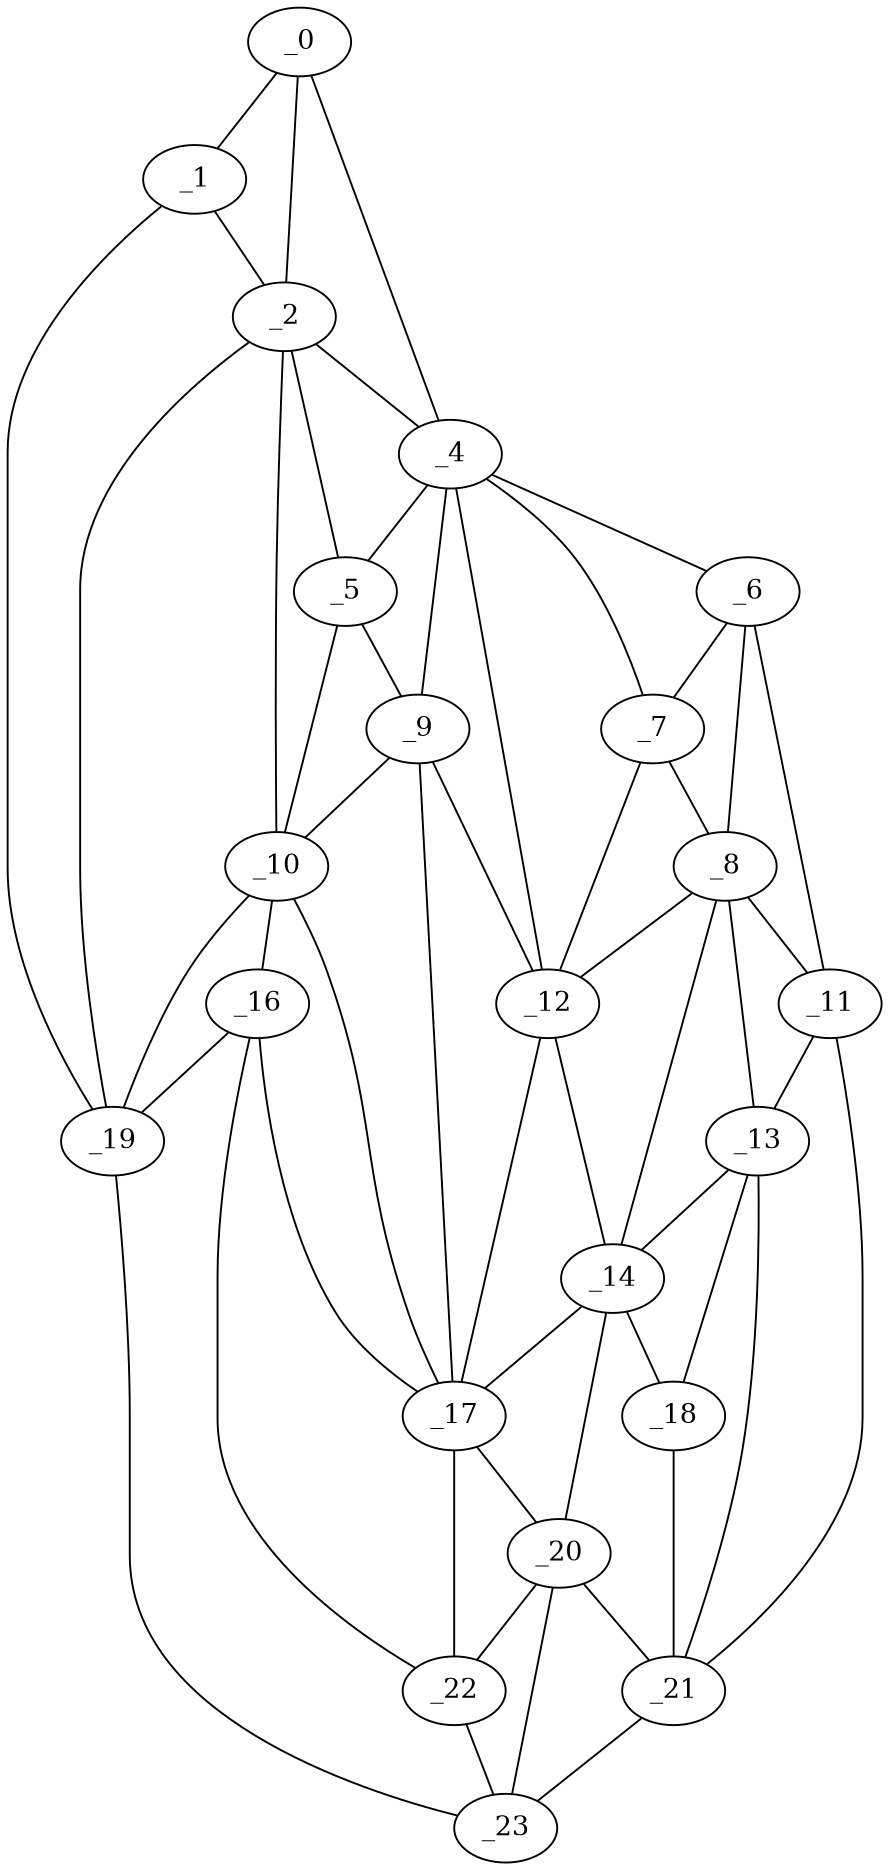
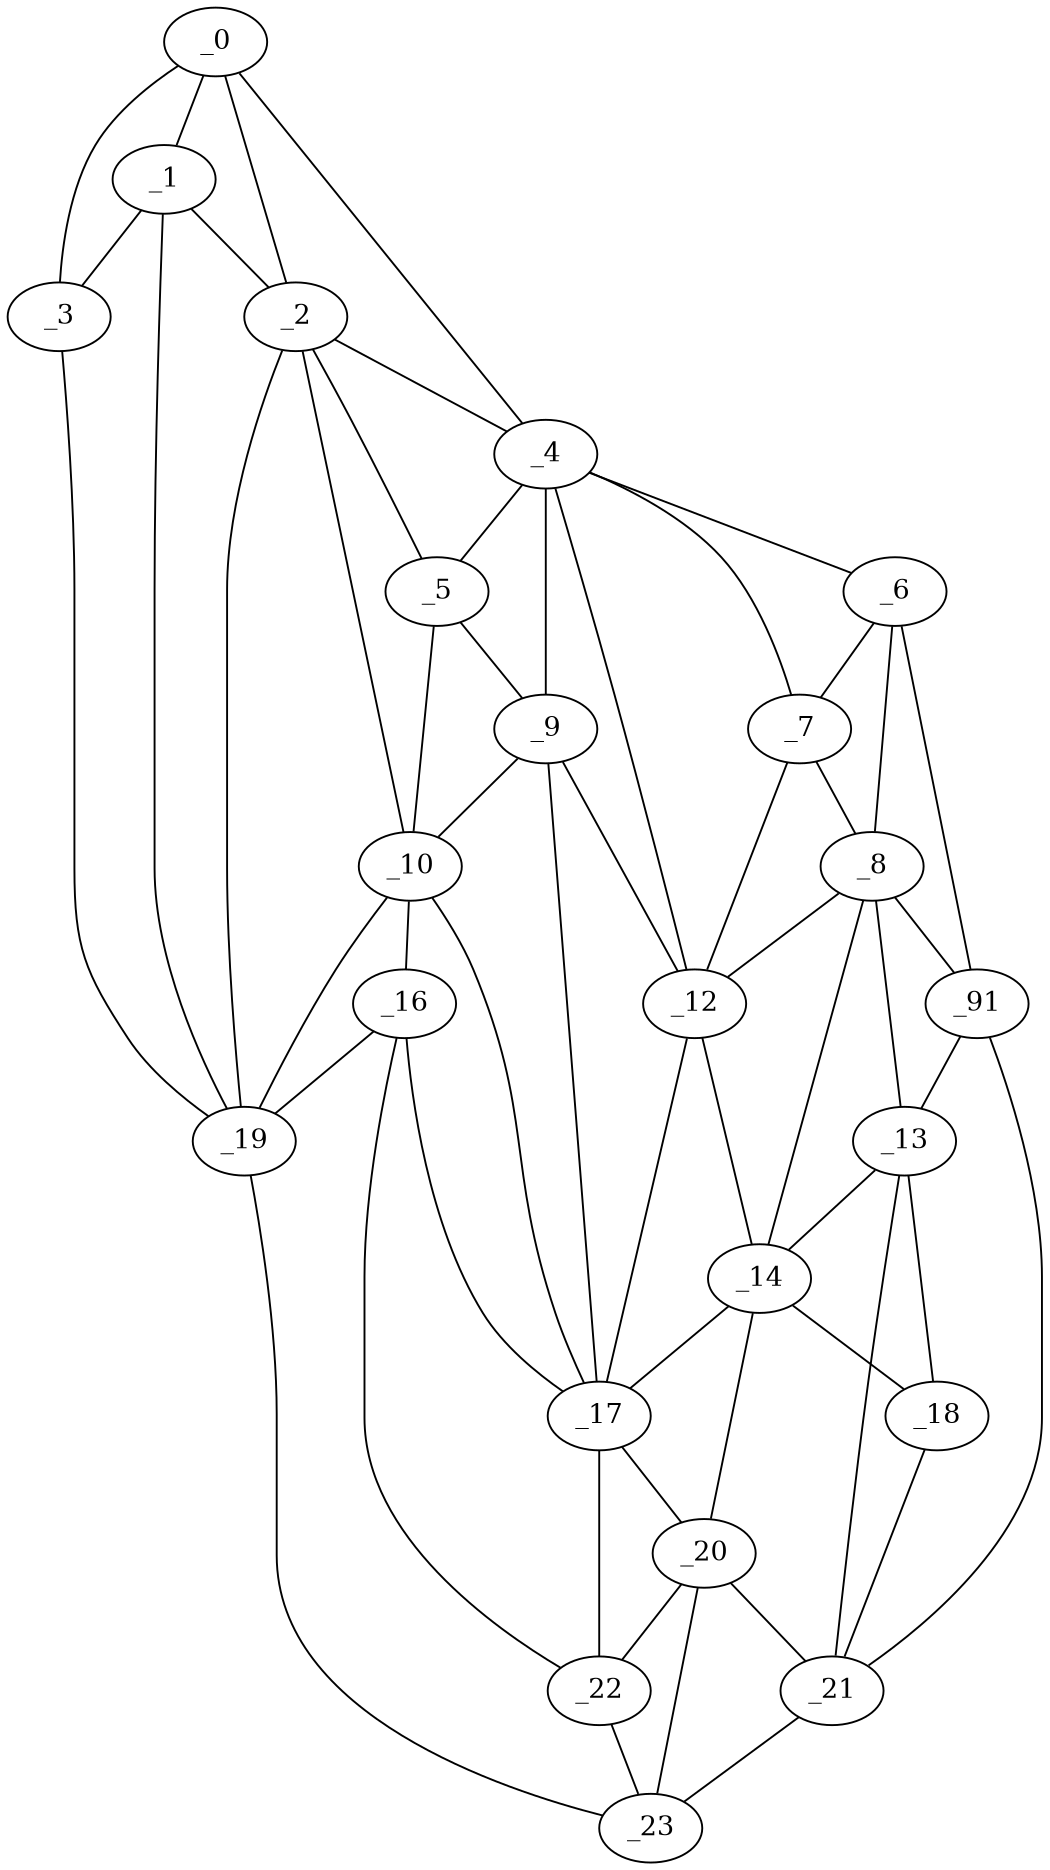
node "_3": added
node "_11": label "_11" -> "_91"
